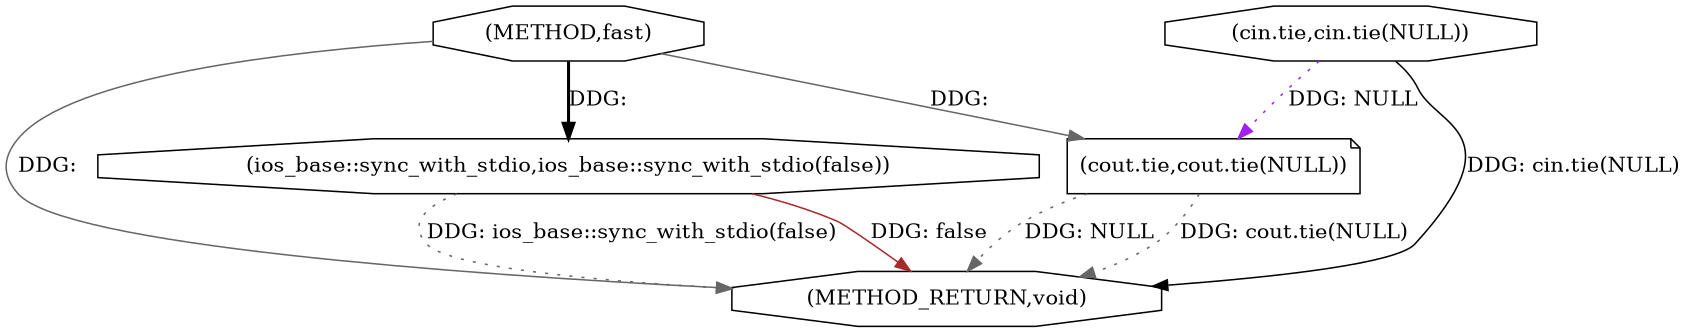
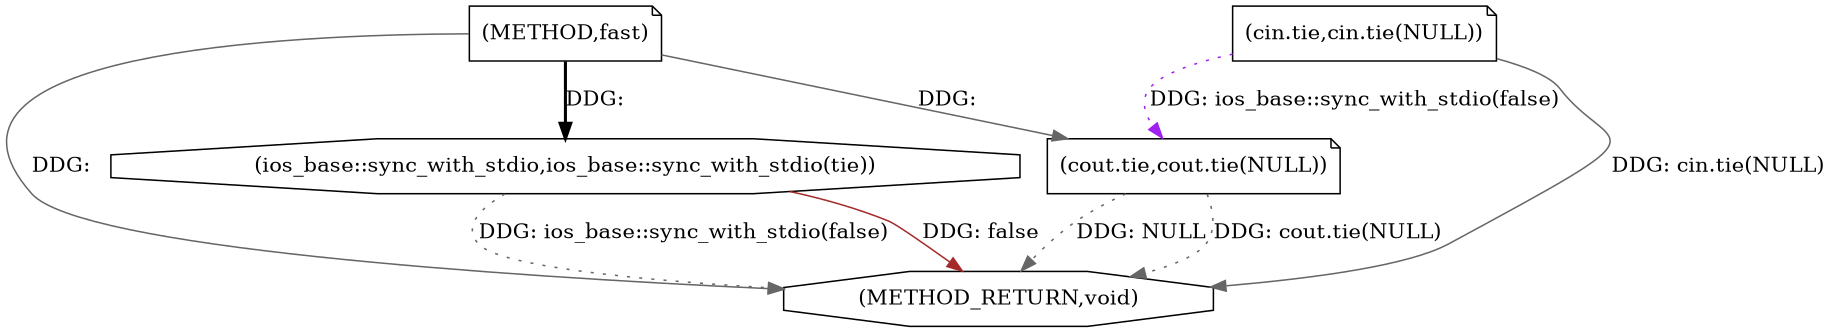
node "(METHOD,fast)": shape octagon -> note
node "(cin.tie,cin.tie(NULL))": shape octagon -> note
edge "(cin.tie,cin.tie(NULL))" -> "(cout.tie,cout.tie(NULL))": label "DDG: NULL" -> "DDG: ios_base::sync_with_stdio(false)"
node "(ios_base::sync_with_stdio,ios_base::sync_with_stdio(false))": label "(ios_base::sync_with_stdio,ios_base::sync_with_stdio(false))" -> "(ios_base::sync_with_stdio,ios_base::sync_with_stdio(tie))"
edge "(cin.tie,cin.tie(NULL))" -> "(METHOD_RETURN,void)": color black -> gray40
